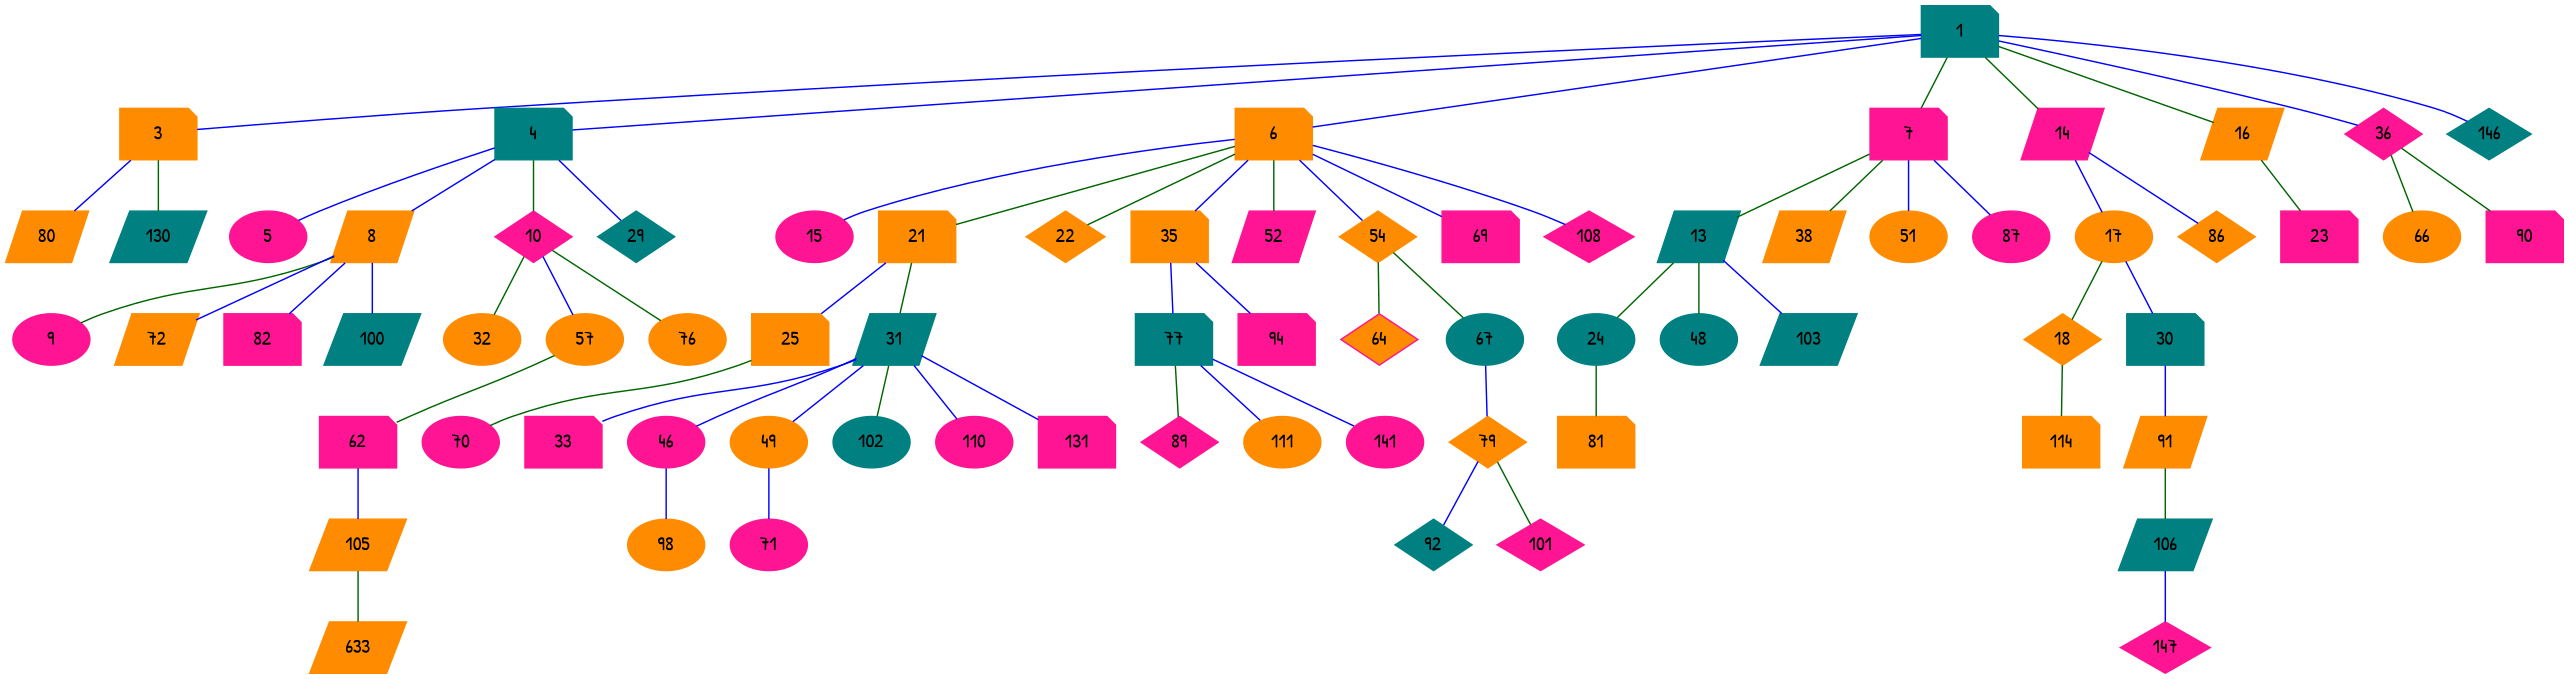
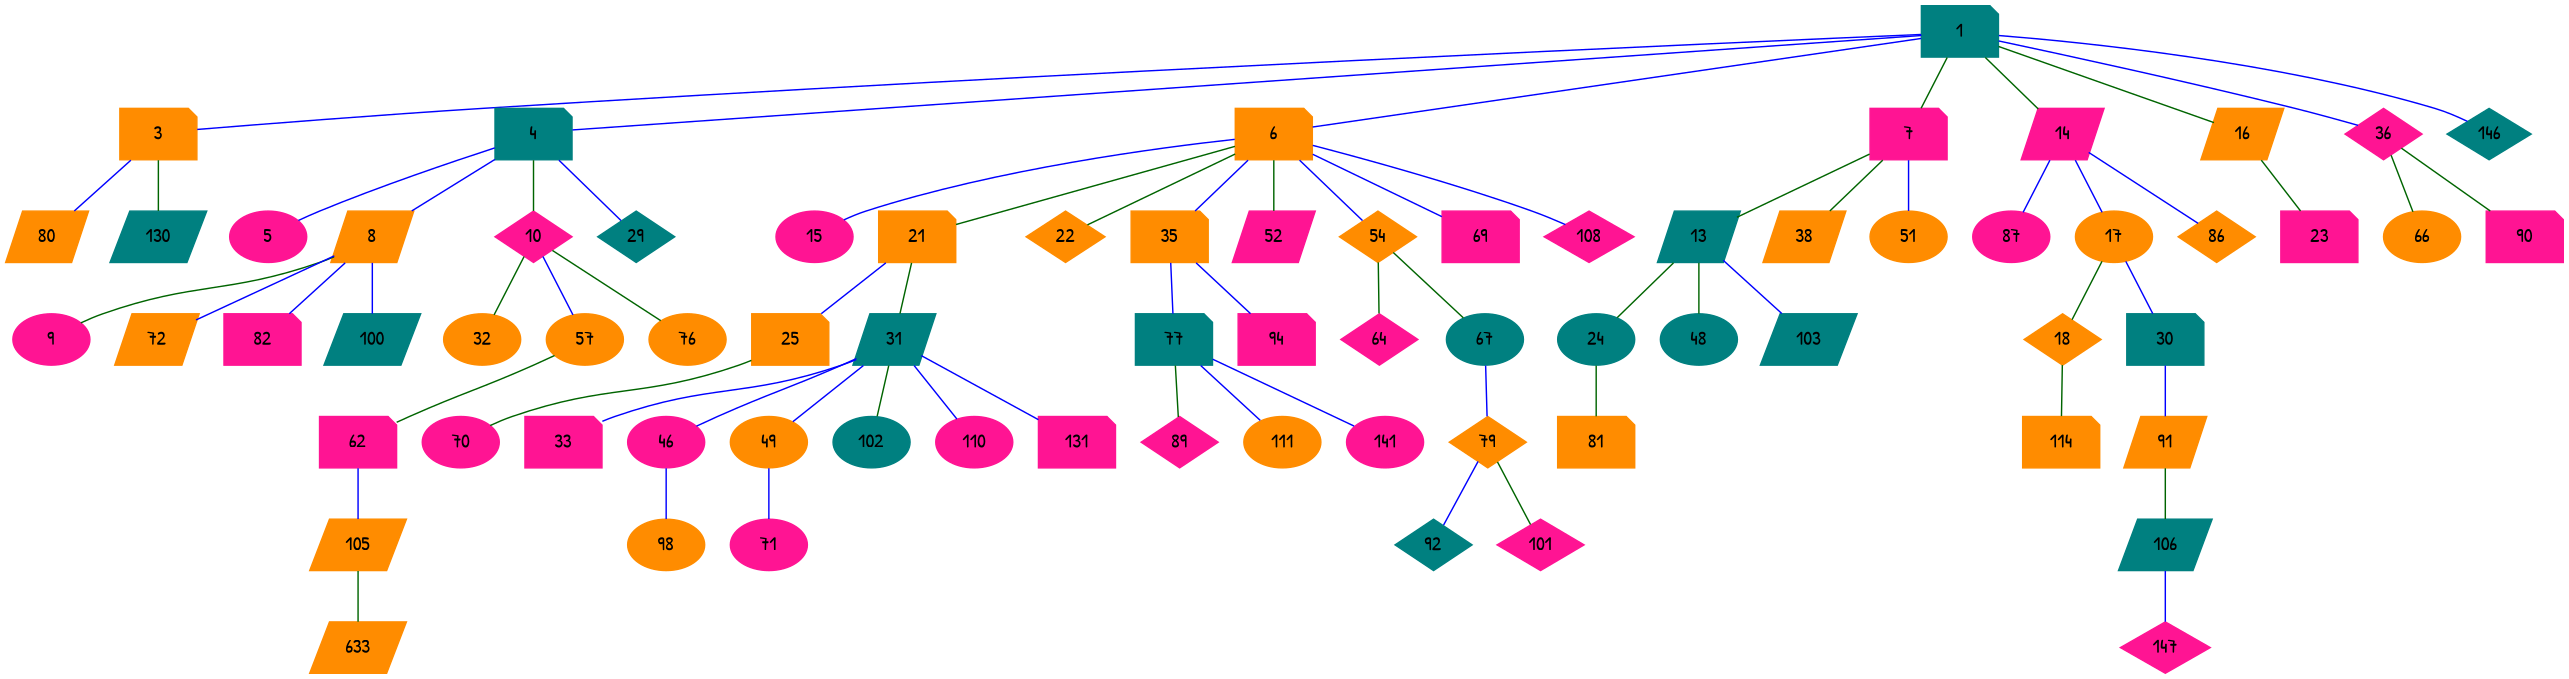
edge "7" -- "87": now "14" -- "87"
node "64": fillcolor darkorange -> deeppink
